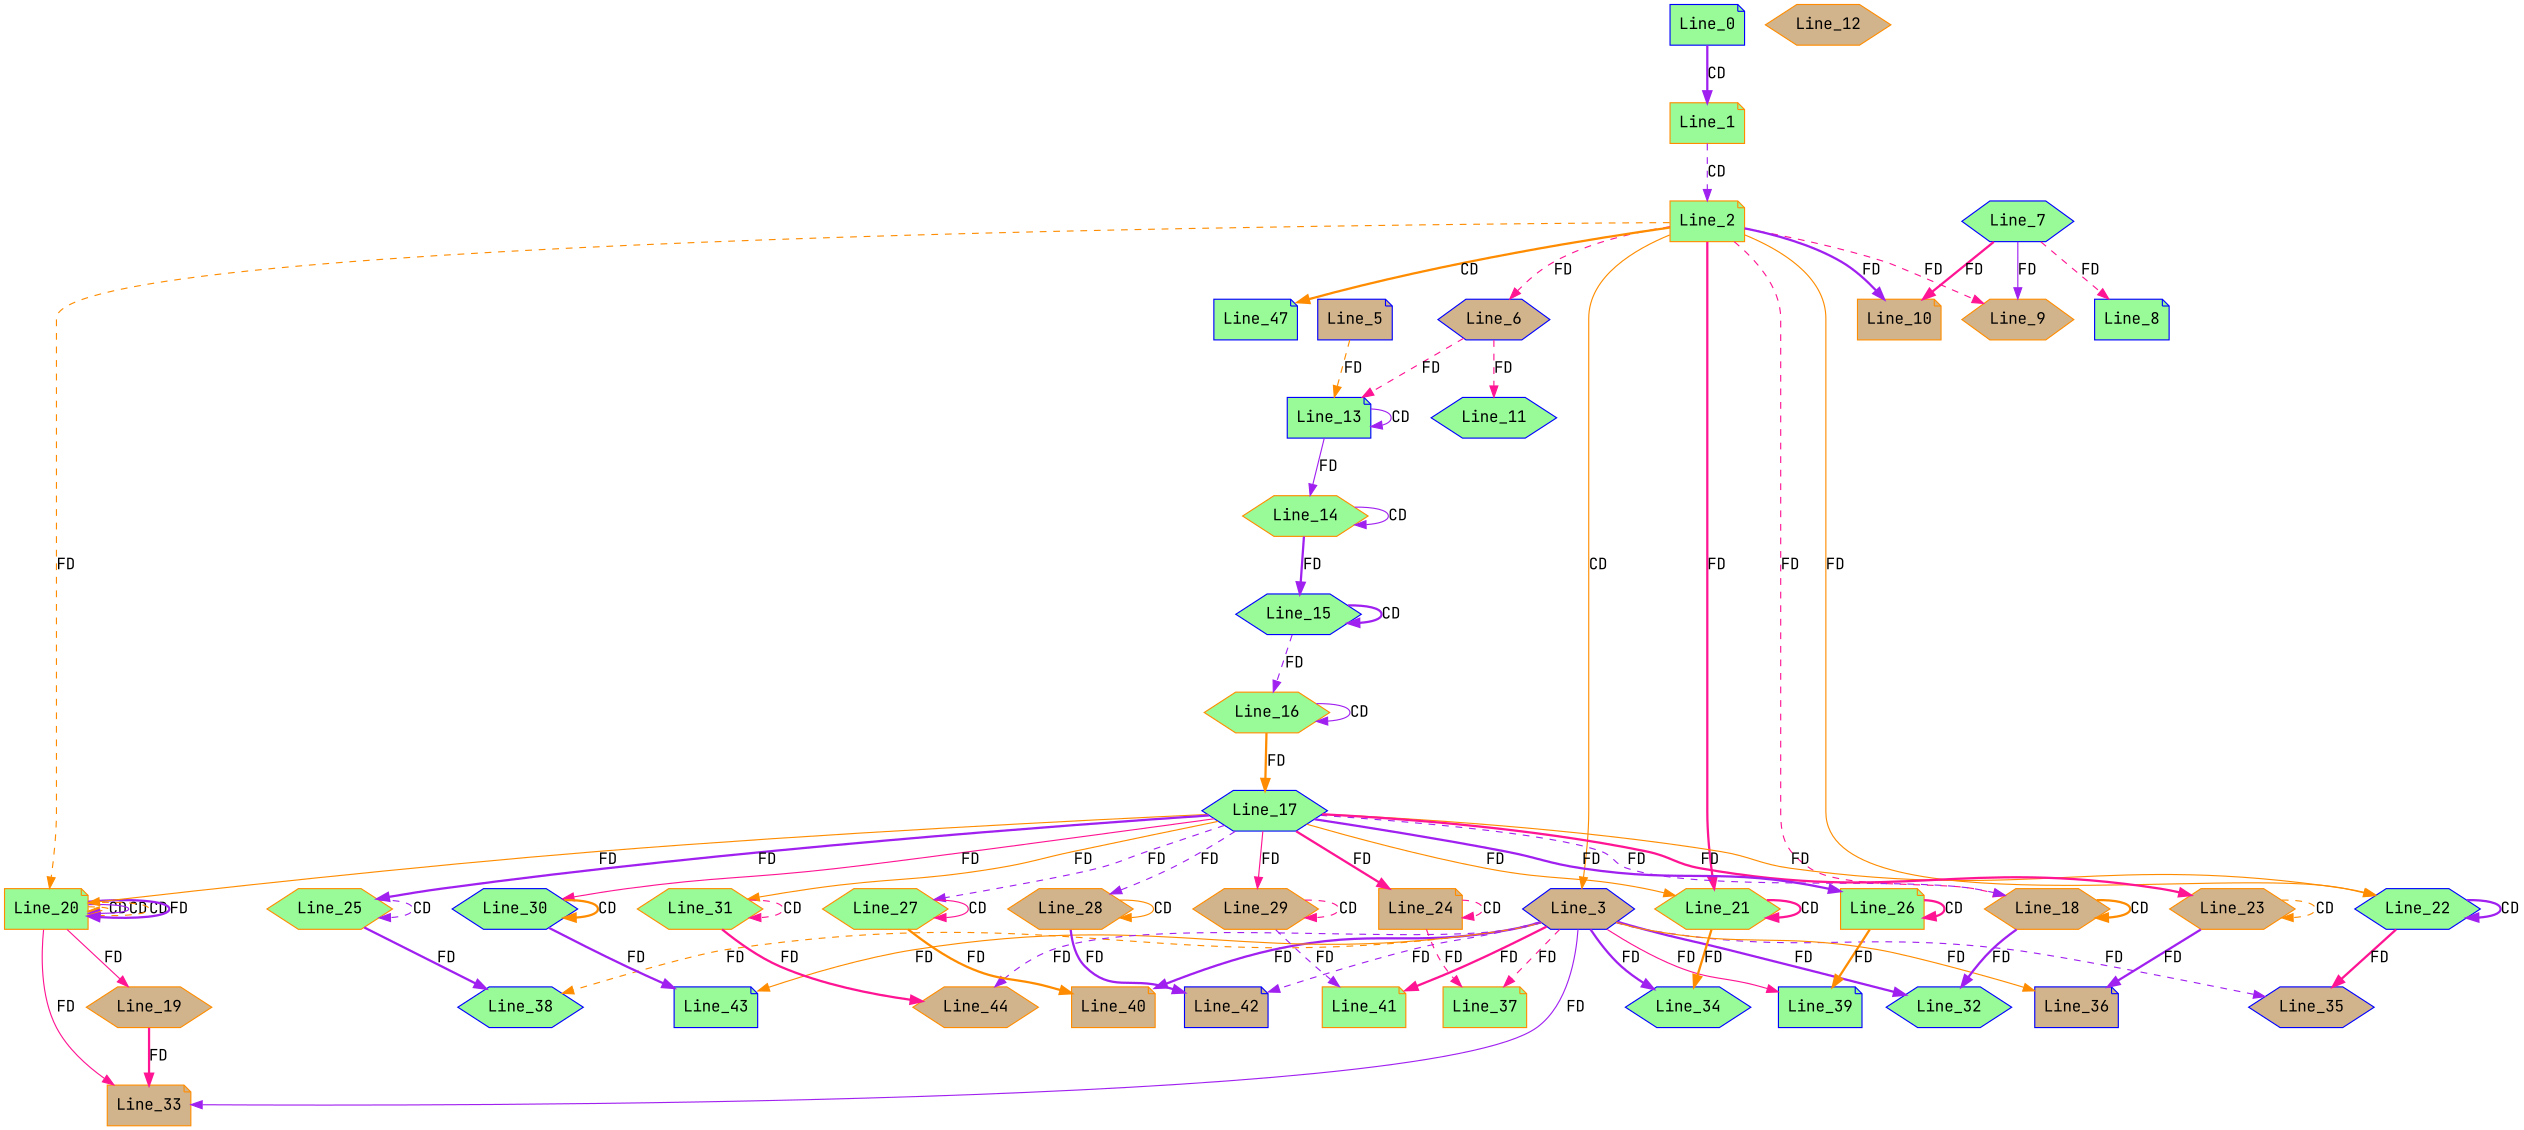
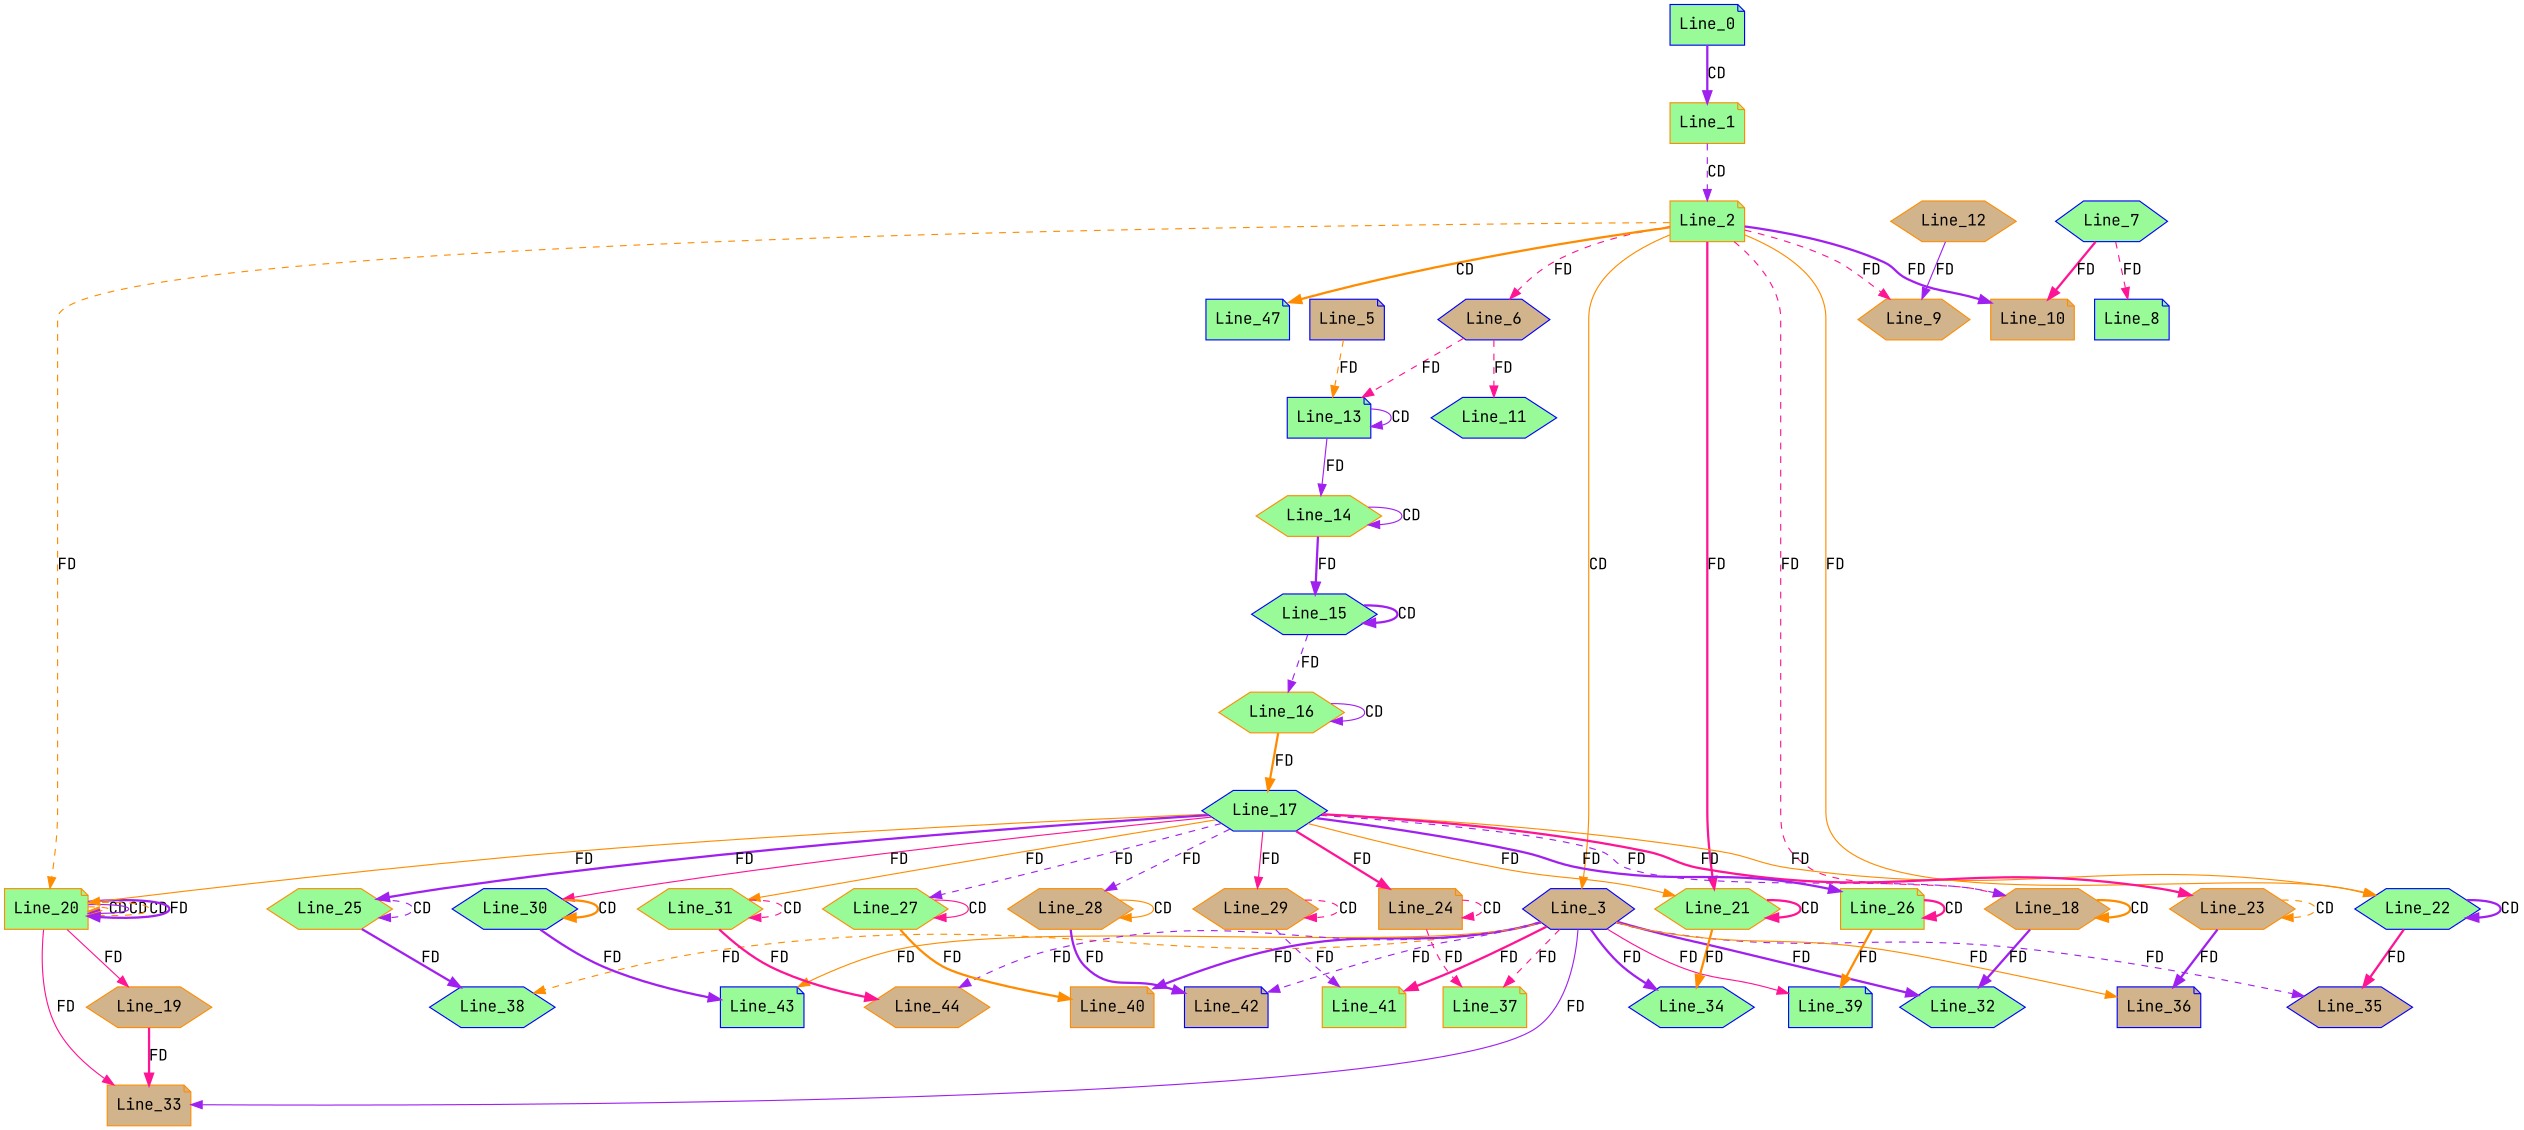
edge "Line_7" -> "Line_9": now "Line_12" -> "Line_9"
